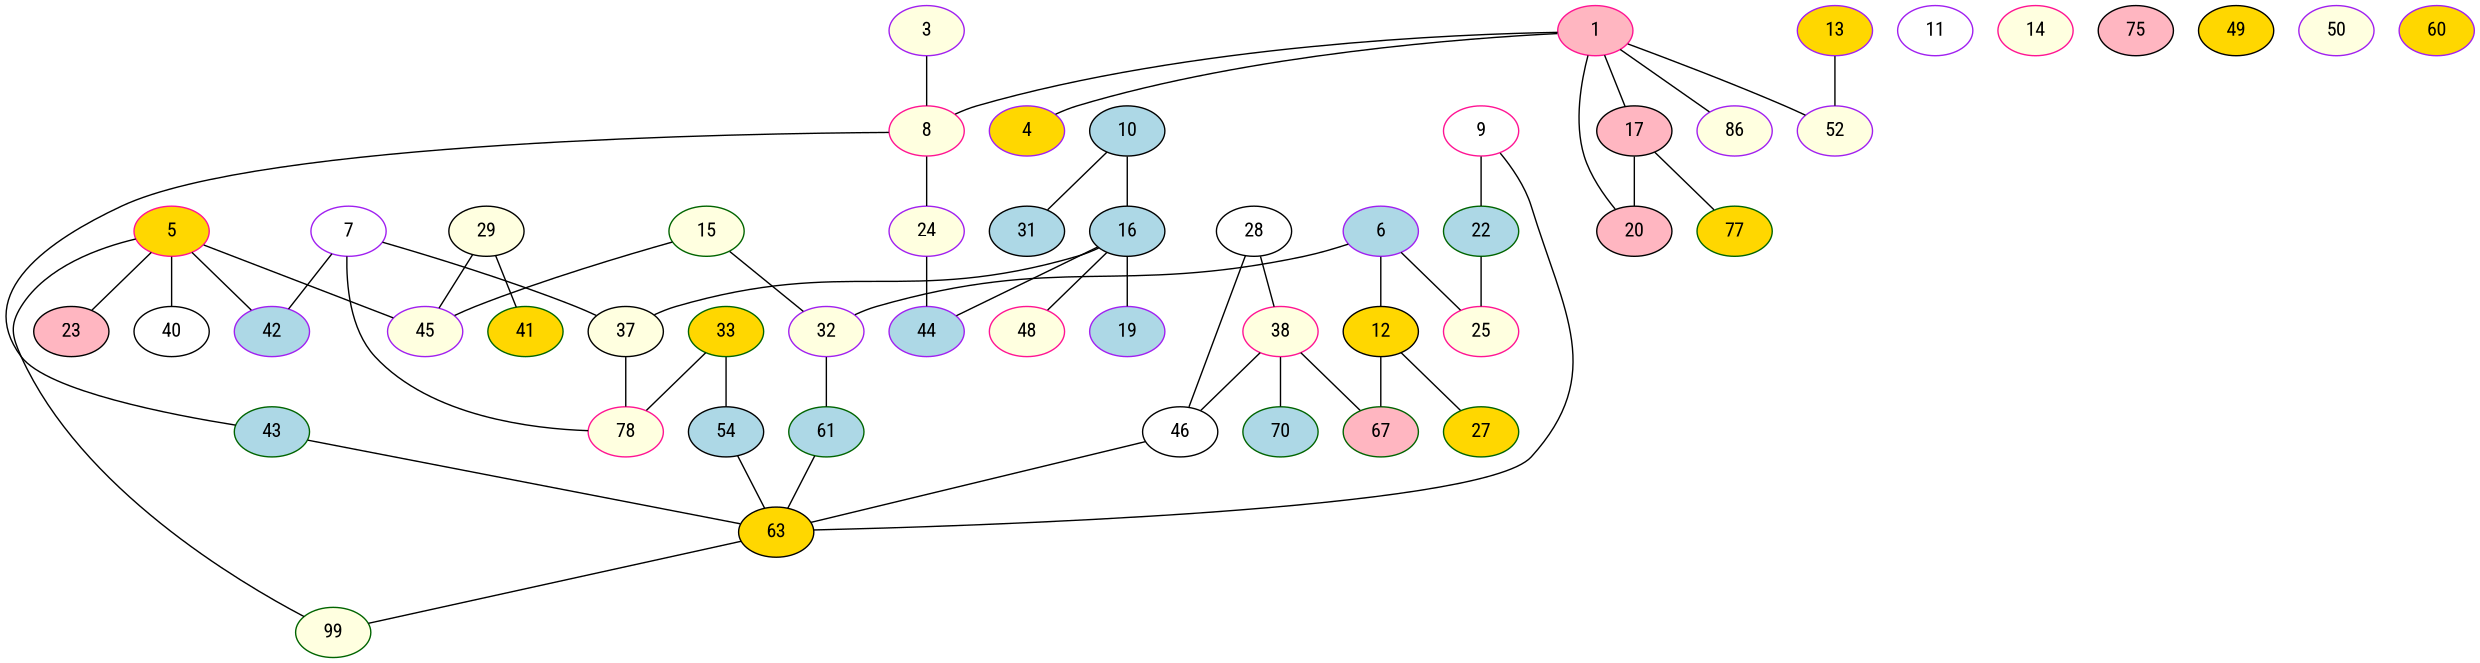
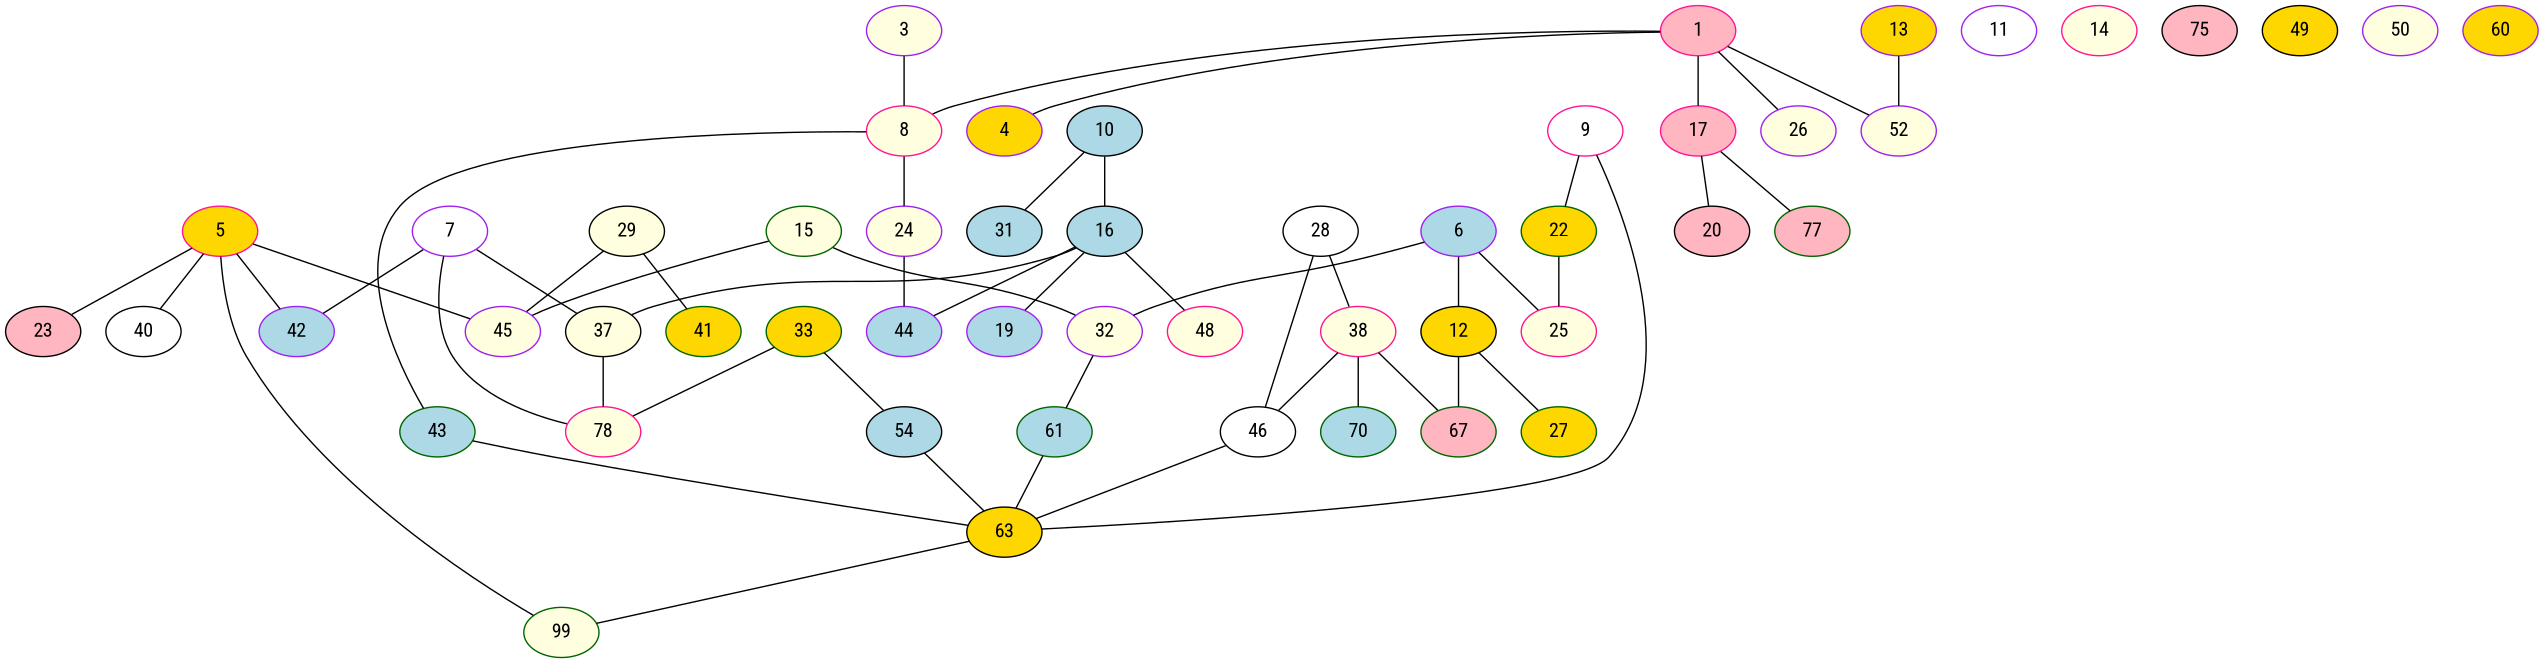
node "17": color black -> deeppink
node "86": label "86" -> "26"
edge "1" -- "20": removed
node "22": fillcolor lightblue -> gold
node "77": fillcolor gold -> lightpink
